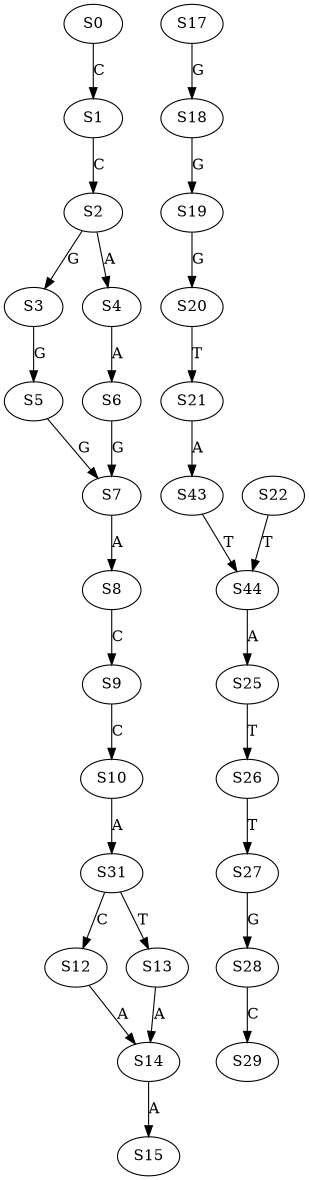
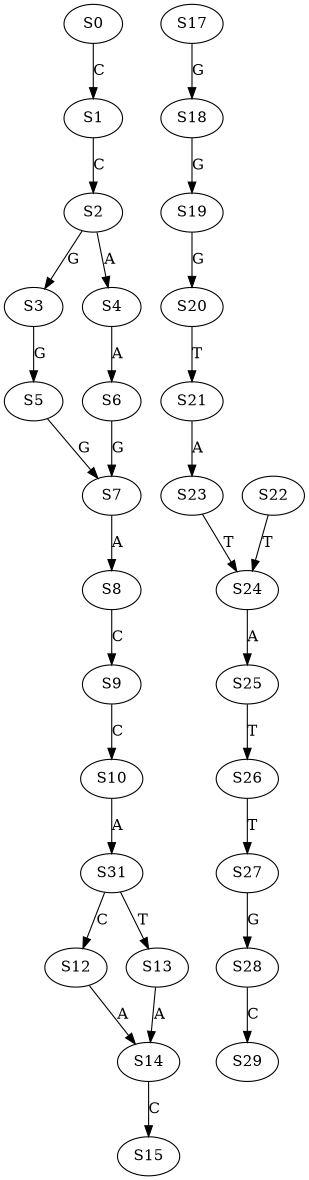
node "S43": label "S43" -> "S23"
node "S44": label "S44" -> "S24"
edge "S14" -> "S15": label "A" -> "C"
